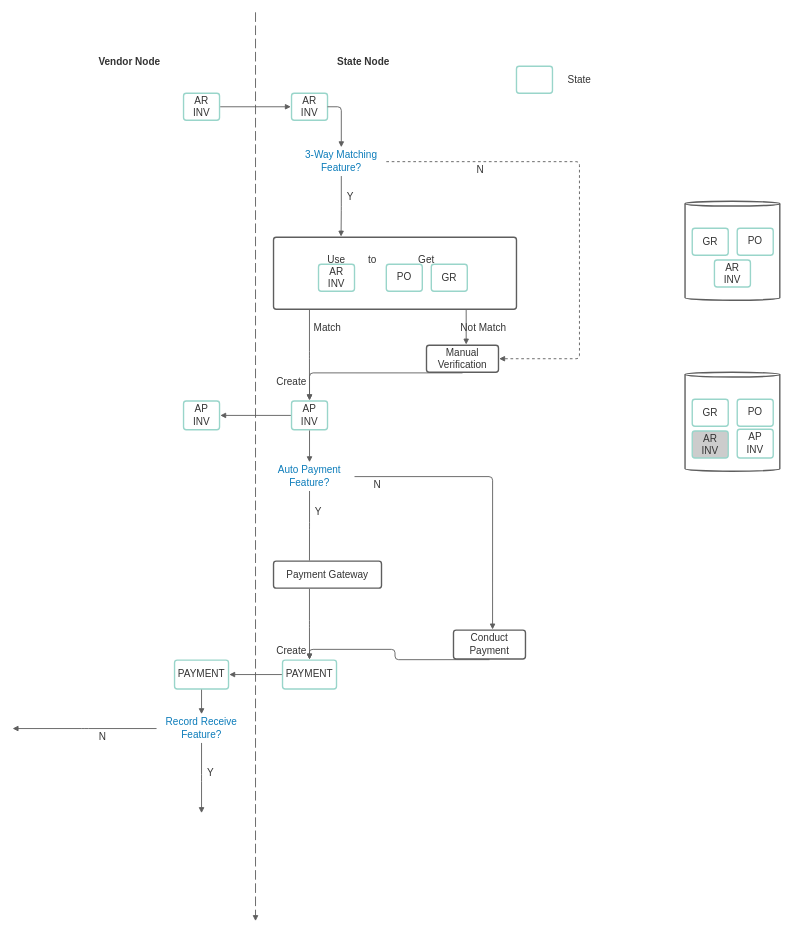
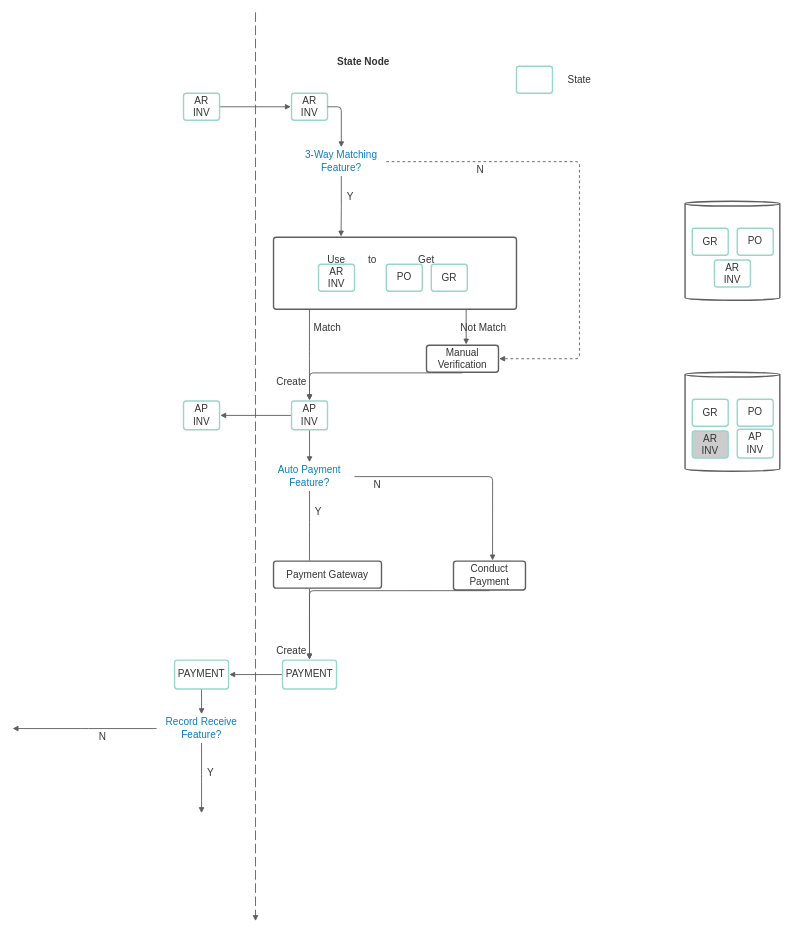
node "Vendor Node": removed
node "Conduct Payment": moved (489, 645) -> (489, 576)
